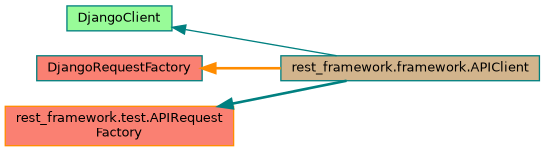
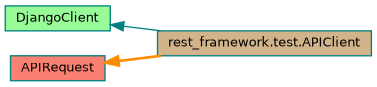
node "DjangoRequestFactory": label "DjangoRequestFactory" -> "APIRequest"
node "rest_framework.framework.APIClient": label "rest_framework.framework.APIClient" -> "rest_framework.test.APIClient"
node "rest_framework.test.APIRequest Factory": removed
